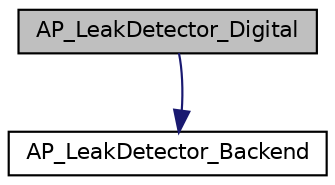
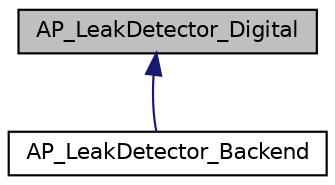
edge "AP_LeakDetector_Digital" -> "AP_LeakDetector_Backend": reversed
